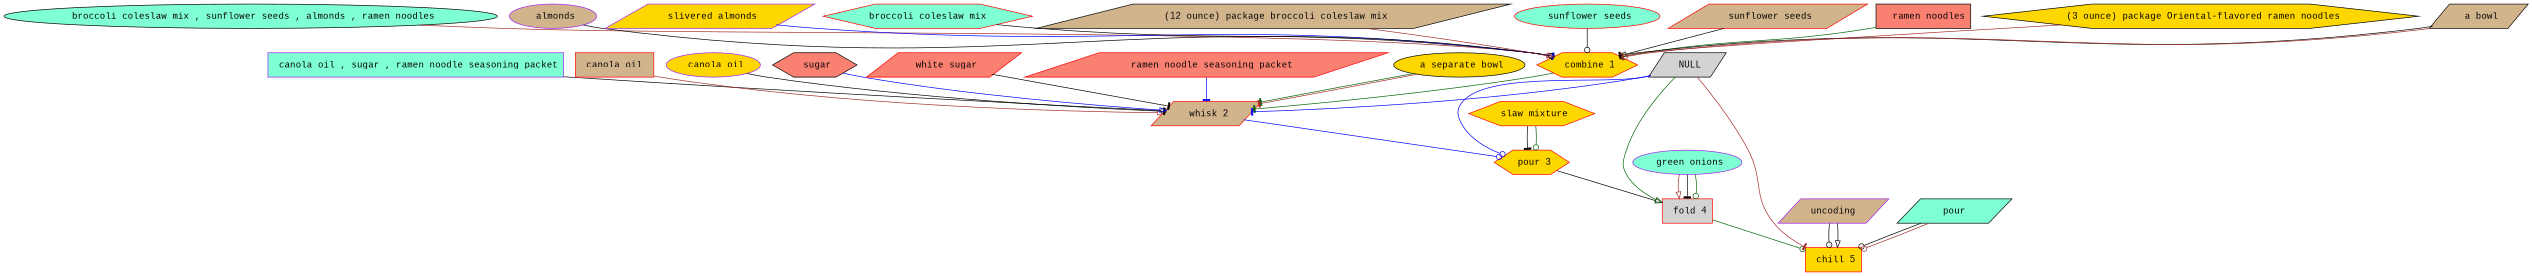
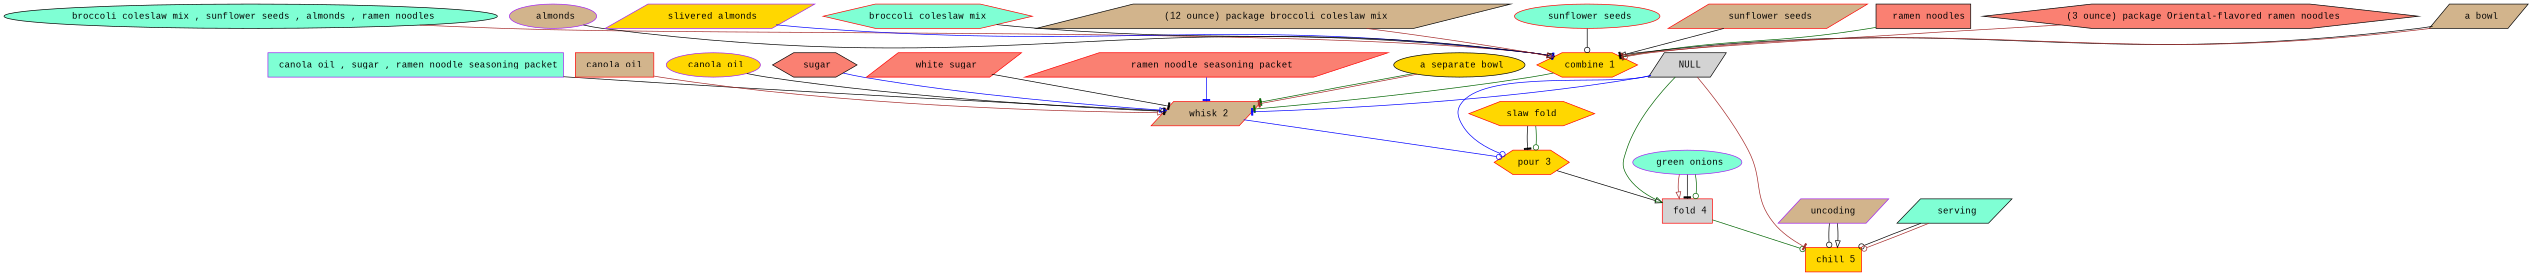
node "(3 ounce) package Oriental-flavored ramen noodles": fillcolor gold -> salmon
edge "almonds" -> "combine 1": arrowhead odot -> onormal
node "slaw mixture": label "slaw mixture" -> "slaw fold"
node "pour": label "pour" -> "serving"
